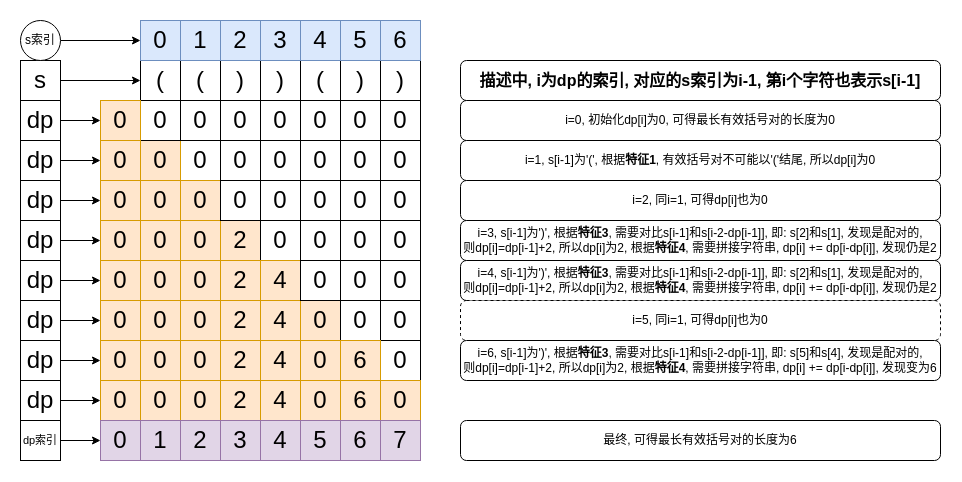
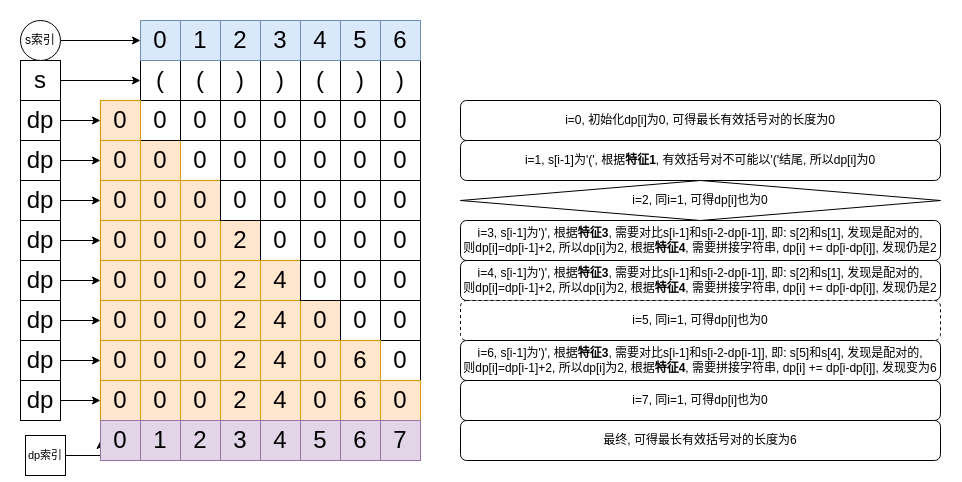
node "描述中, i为dp的索引, 对应的s索引为i-1, 第i个字符也表示s[i-1]": removed
node "i=2, 同i=1, 可得dp[i]也为0": shape rounded rectangle -> diamond
node "i=7, 同i=1, 可得dp[i]也为0": added
node "dp索引": moved (41, 441) -> (46, 456)
